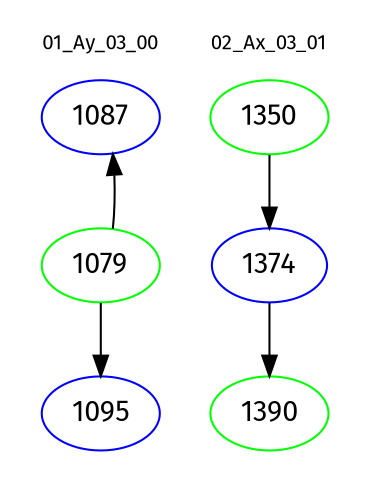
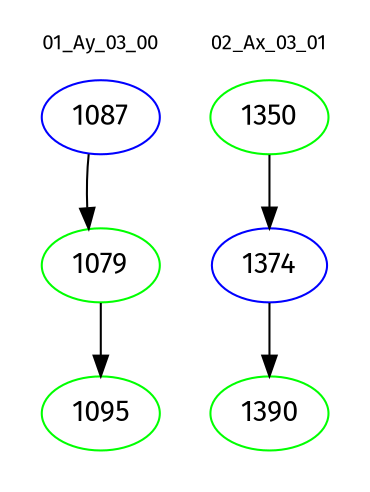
edge "1079" -> "1087": reversed
node "1095": color blue -> green
